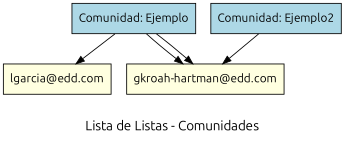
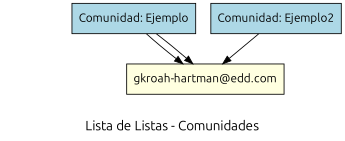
node "lgarcia@edd.com": removed
